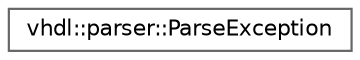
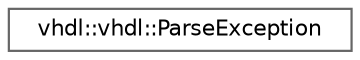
node "vhdl::parser::ParseException": label "vhdl::parser::ParseException" -> "vhdl::vhdl::ParseException"
